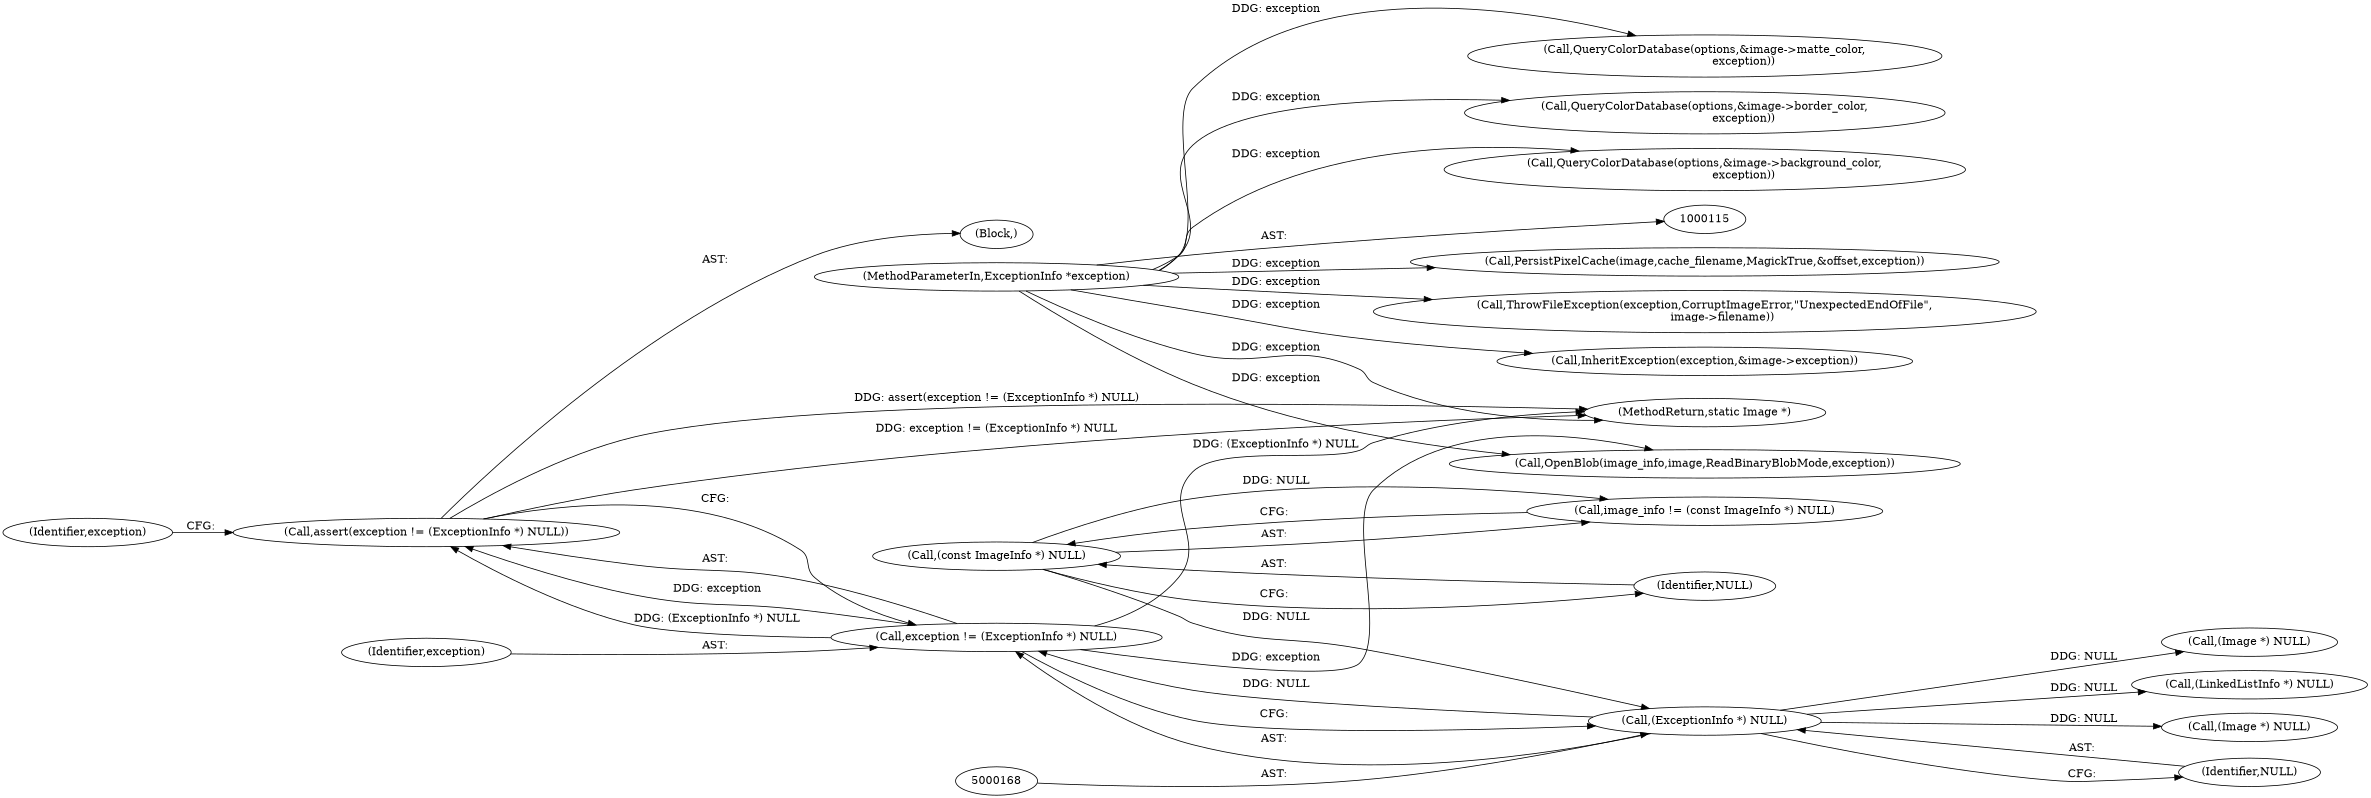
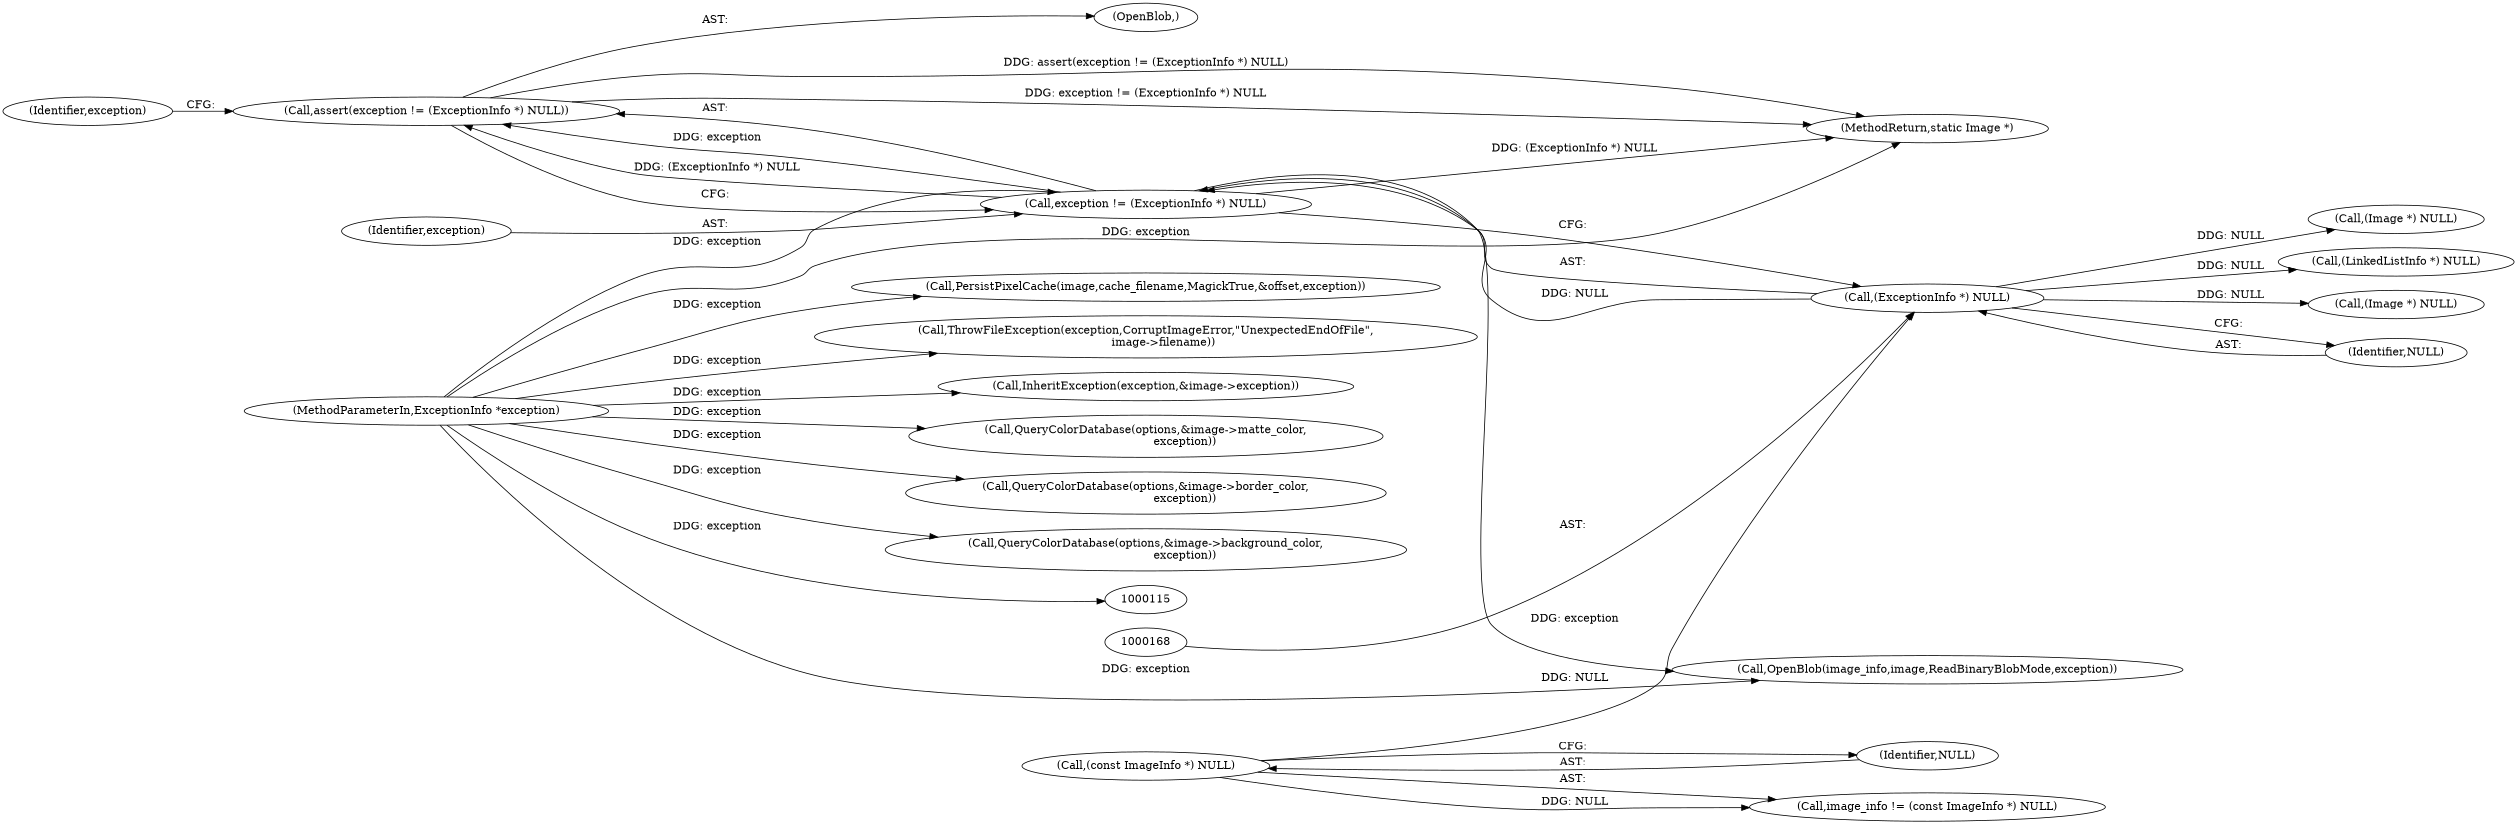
node "(Block,)": label "(Block,)" -> "(OpenBlob,)"
edge "(MethodParameterIn,ExceptionInfo *exception)" -> "1000115": label "AST: " -> "DDG: exception"
edge "(MethodParameterIn,ExceptionInfo *exception)" -> "(Call,exception != (ExceptionInfo *) NULL)": added, label "DDG: exception"
edge "(Call,image_info != (const ImageInfo *) NULL)" -> "(Call,(const ImageInfo *) NULL)": removed, label "CFG:"
node "5000168": label "5000168" -> "1000168"
